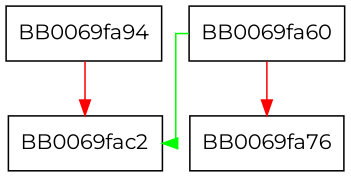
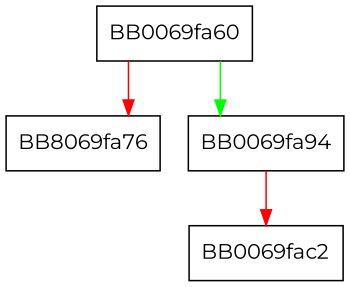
edge "BB0069fa60" -> "BB0069fac2": now "BB0069fa60" -> "BB0069fa94"
node "BB0069fa76": label "BB0069fa76" -> "BB8069fa76"
